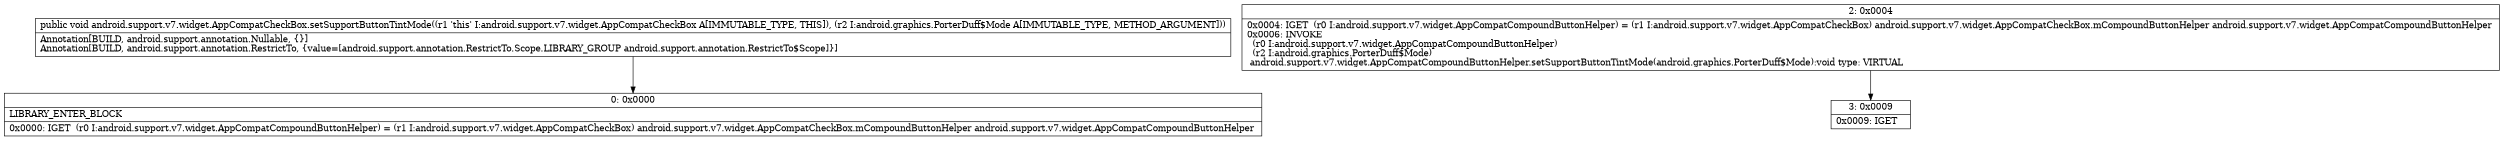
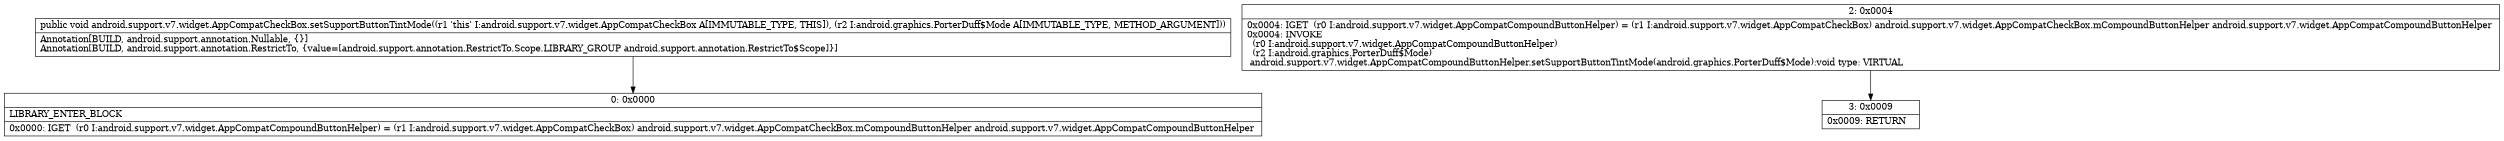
node "2: 0x0004": text "0x0006: INVOKE" -> "0x0004: INVOKE"
node "3: 0x0009": text "0x0009: IGET" -> "0x0009: RETURN"
